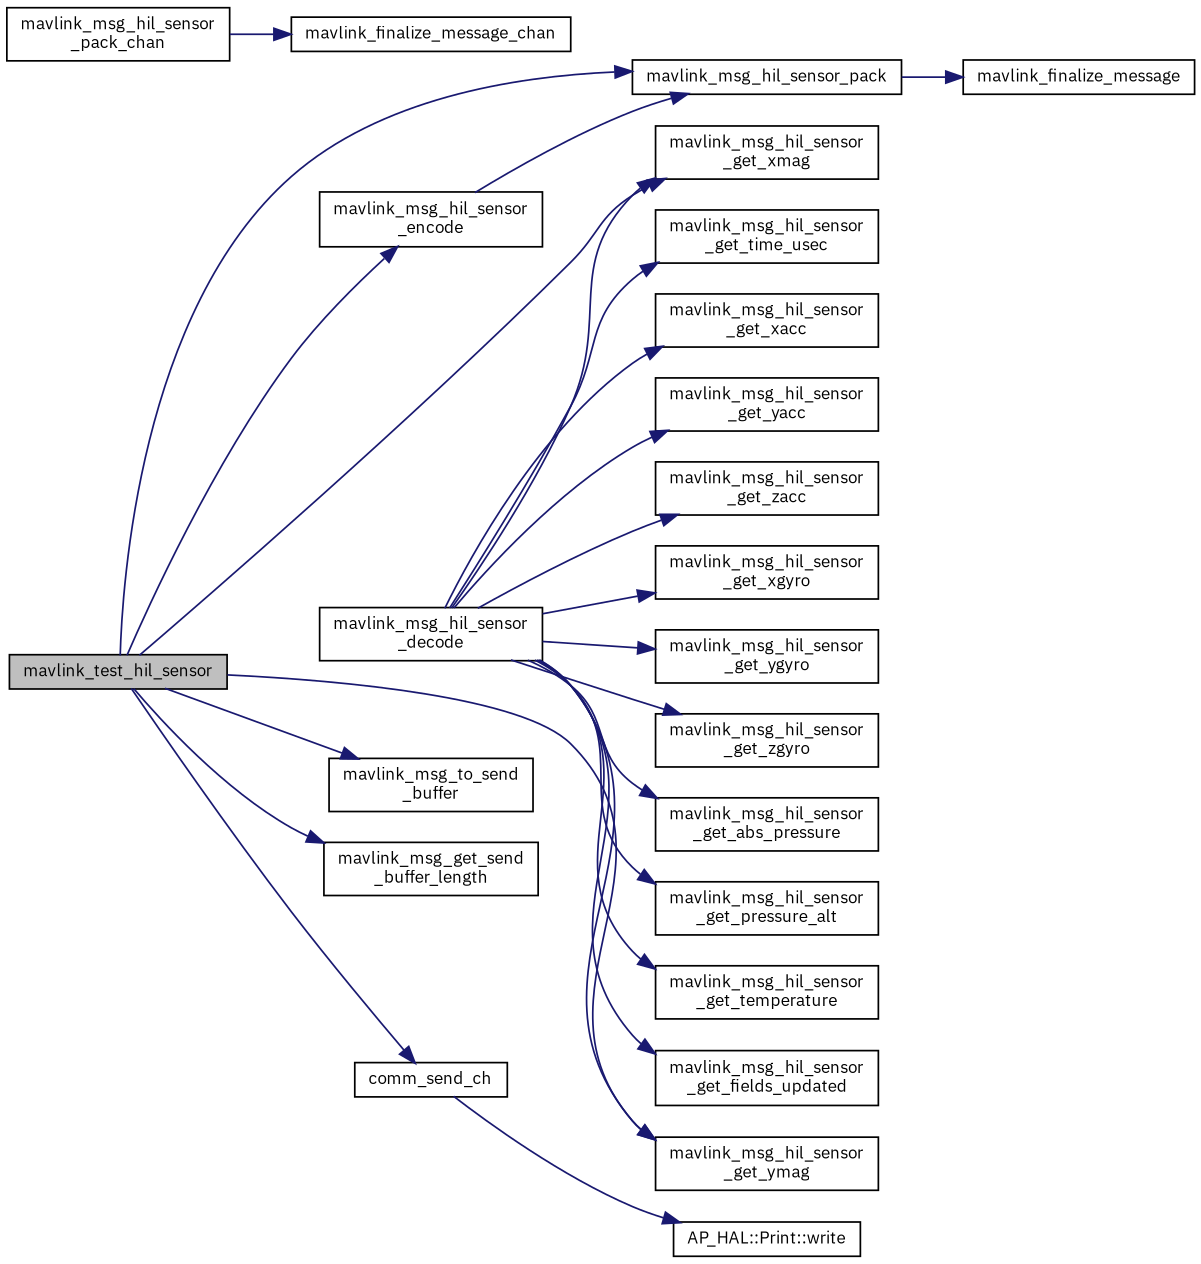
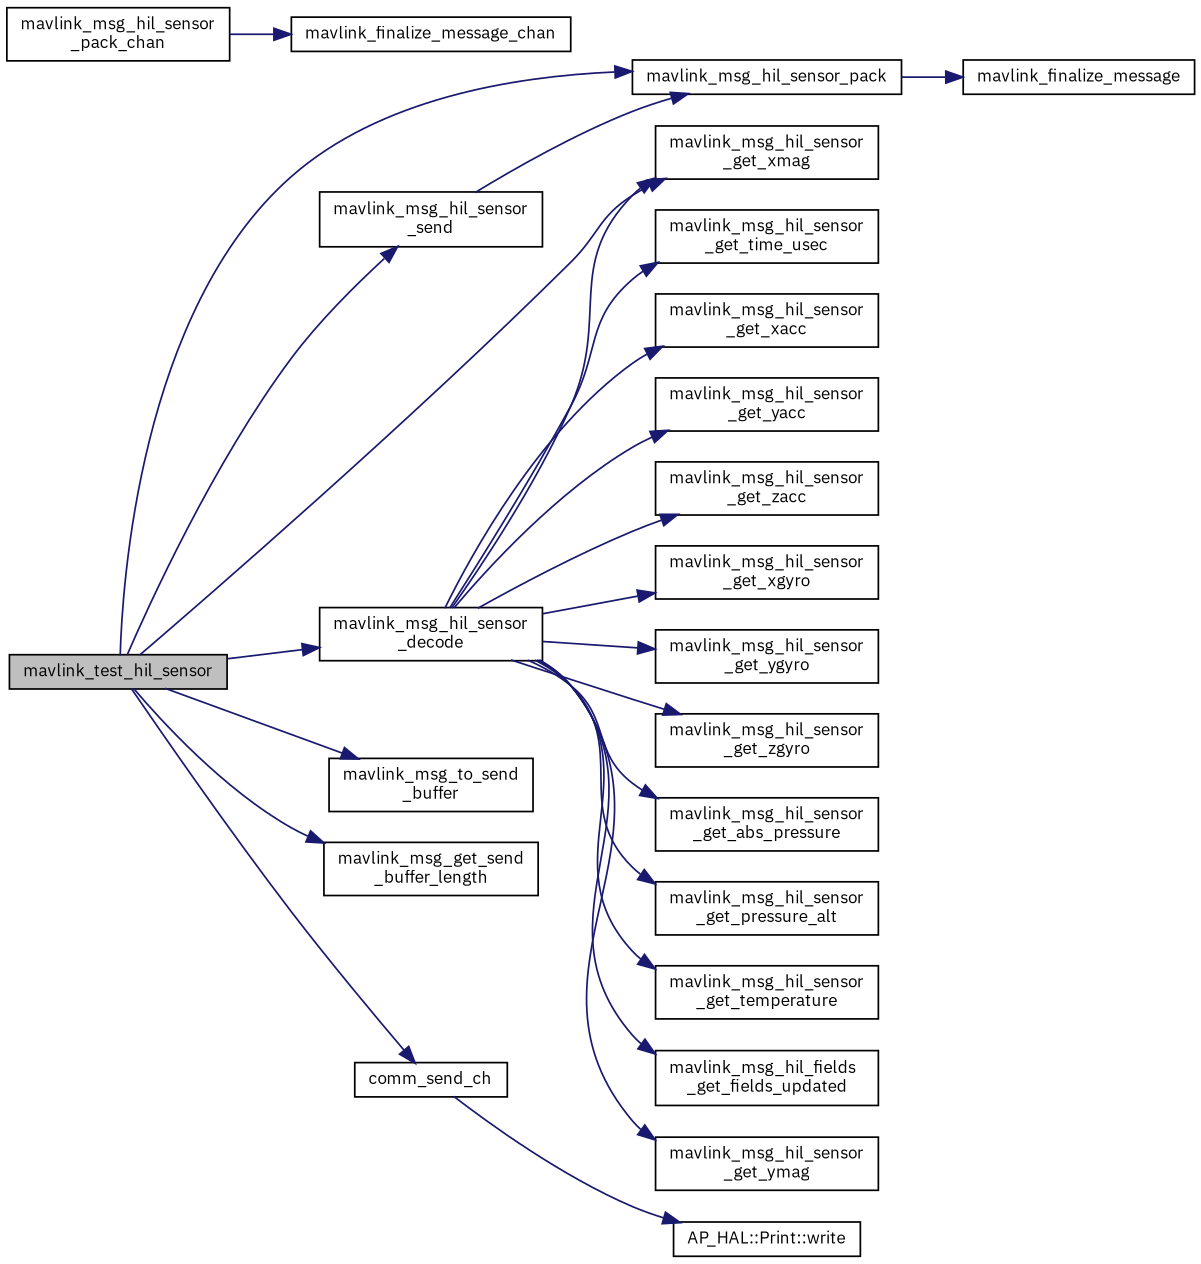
node "mavlink_msg_hil_sensor _encode": label "mavlink_msg_hil_sensor _encode" -> "mavlink_msg_hil_sensor _send"
edge "mavlink_test_hil_sensor" -> "mavlink_msg_hil_sensor _get_ymag": now "mavlink_test_hil_sensor" -> "mavlink_msg_hil_sensor _decode"
node "mavlink_msg_hil_sensor _get_fields_updated": label "mavlink_msg_hil_sensor _get_fields_updated" -> "mavlink_msg_hil_fields _get_fields_updated"
